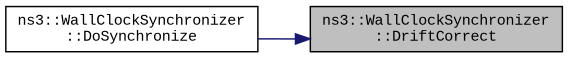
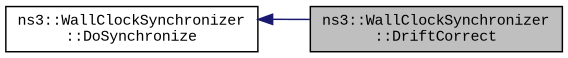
edge "ns3::WallClockSynchronizer ::DoSynchronize" -> "ns3::WallClockSynchronizer ::DriftCorrect": reversed
